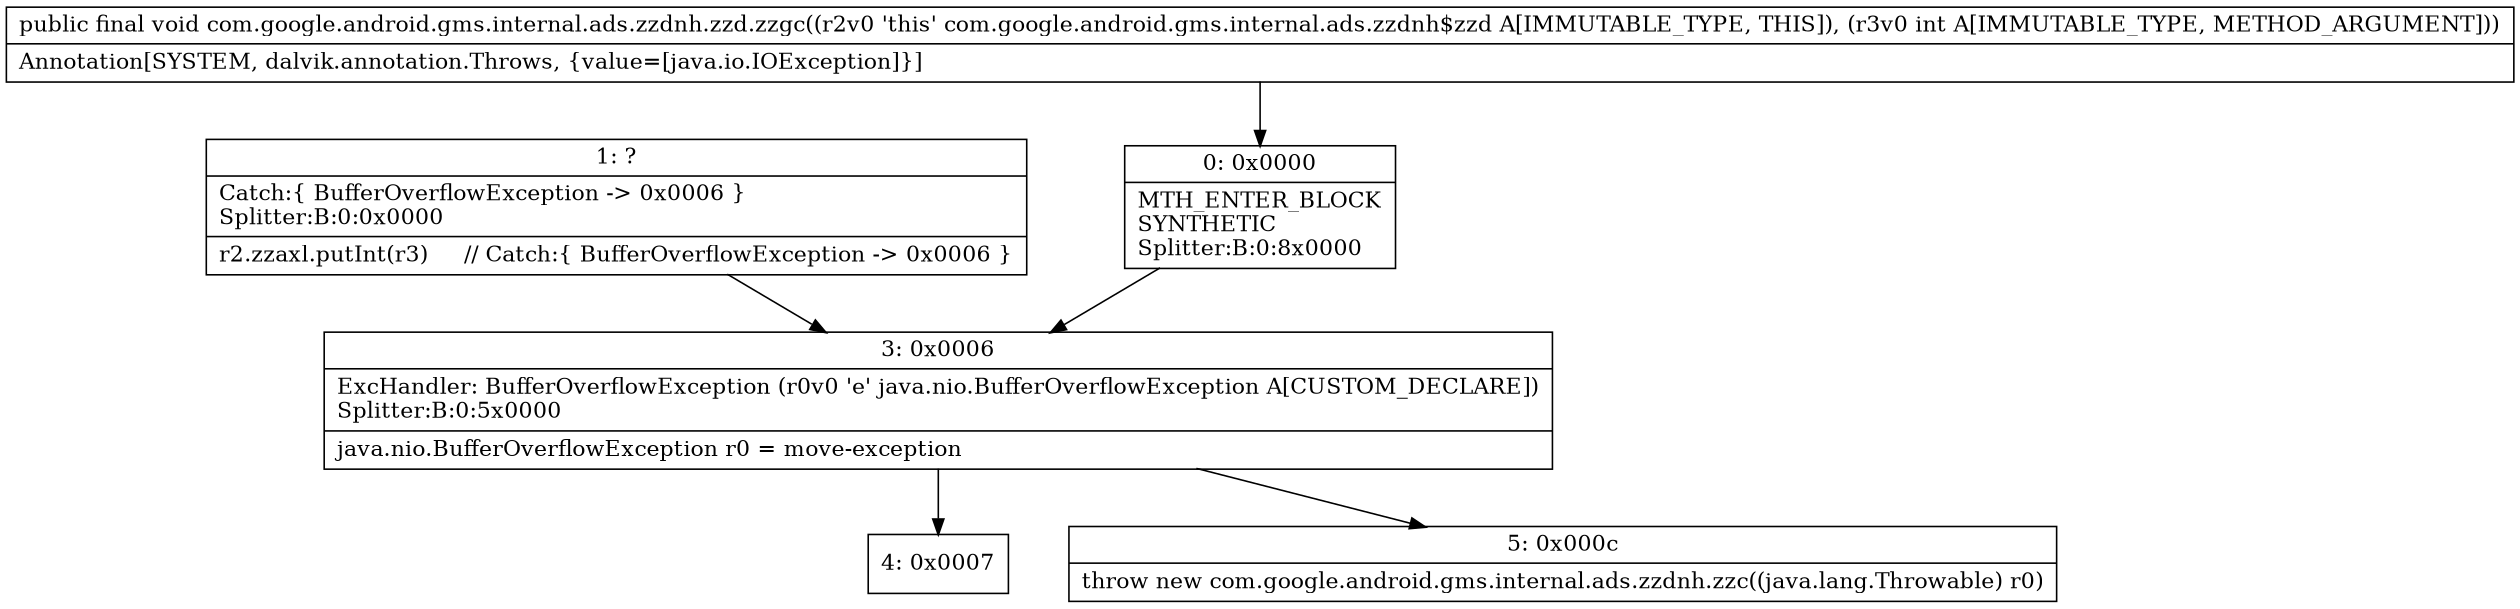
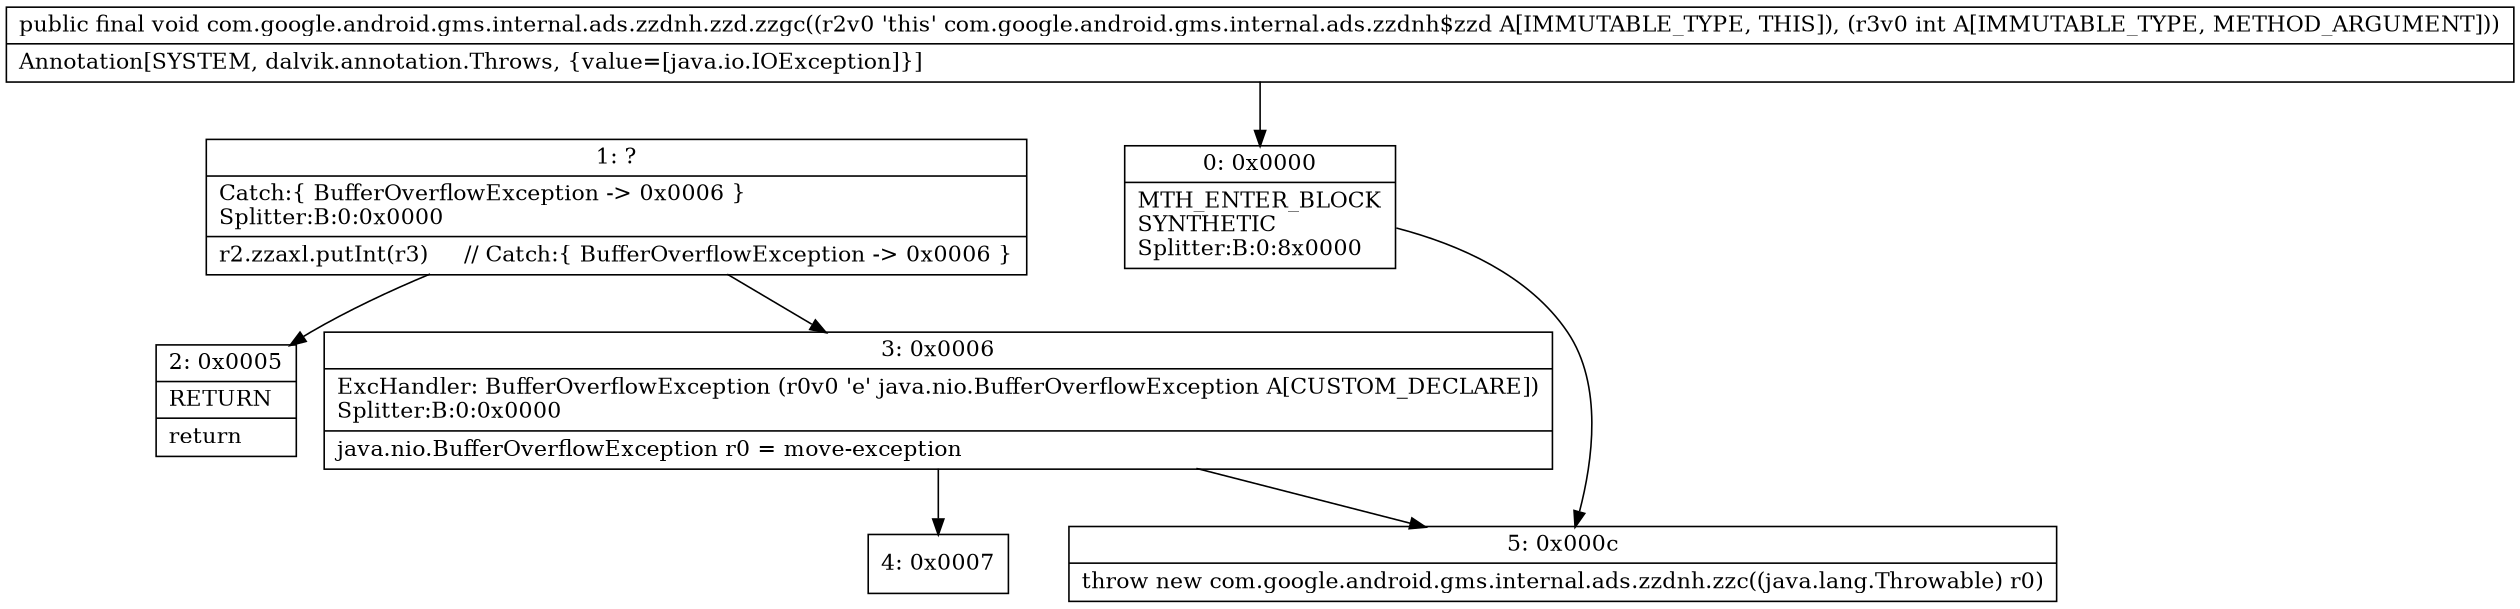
edge "0: 0x0000" -> "3: 0x0006": now "0: 0x0000" -> "5: 0x000c"
node "2: 0x0005": added
node "3: 0x0006": text "Splitter:B:0:5x0000" -> "Splitter:B:0:0x0000"
